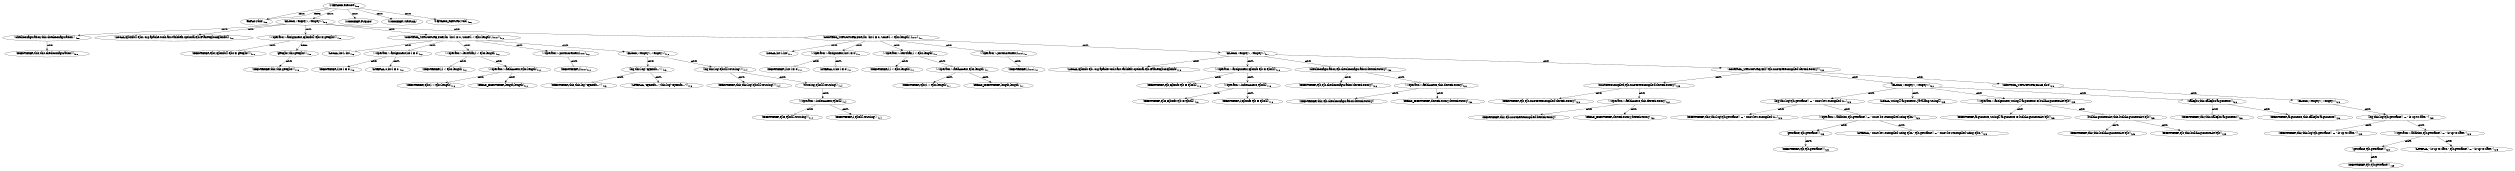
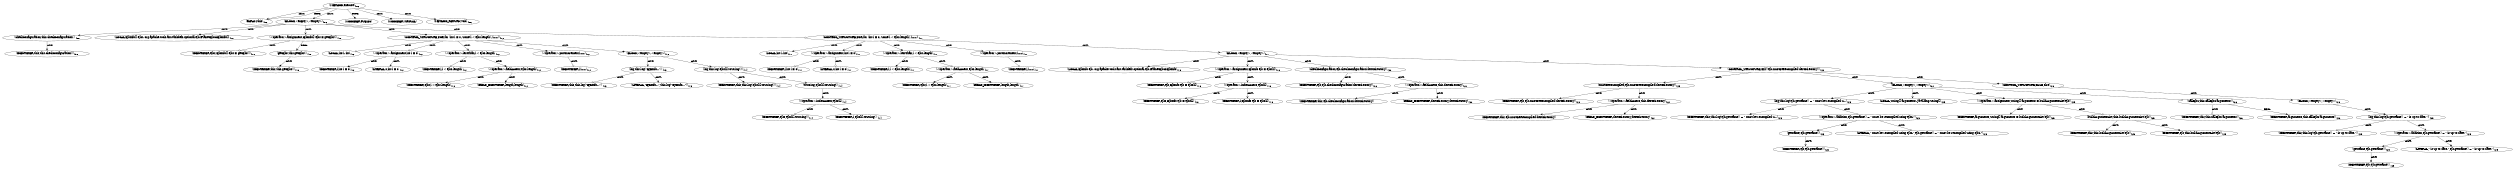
edge "(METHOD,execute)" -> "(MODIFIER,PUBLIC)": label "AST: " -> "DDG: "
edge "(callEjbc,this.callEjbc(arguments))" -> "(IDENTIFIER,arguments,this.callEjbc(arguments))": label "AST: " -> "DDG: "
